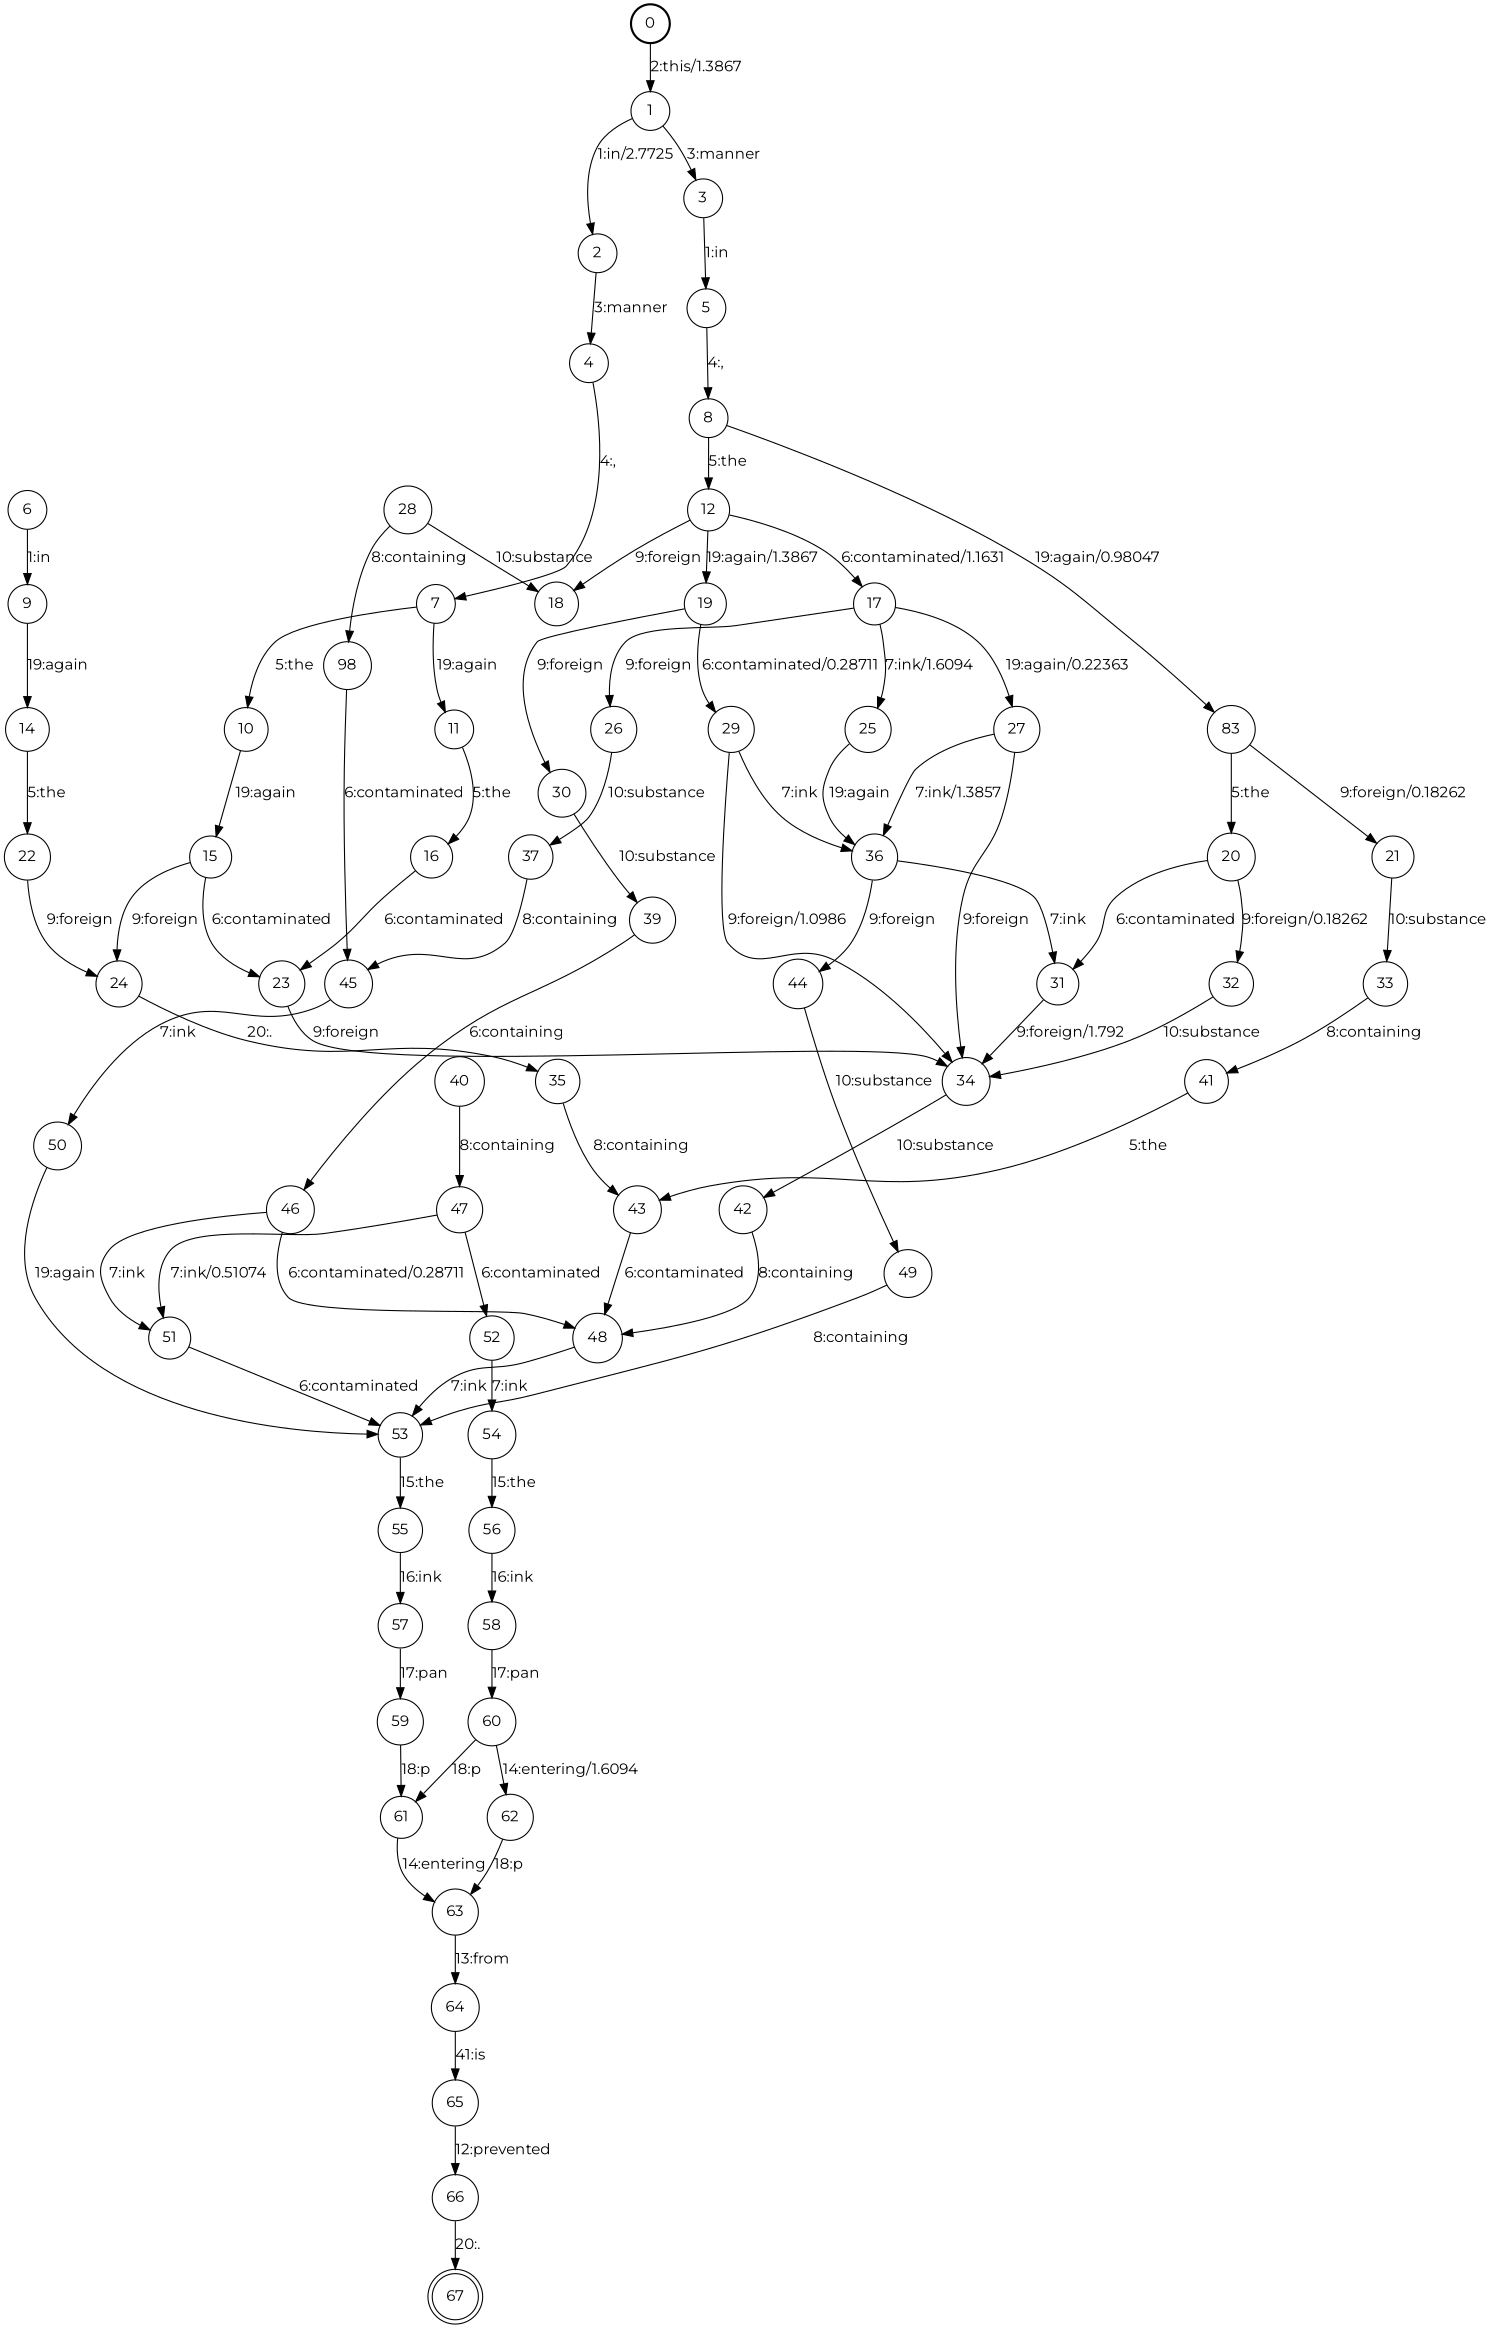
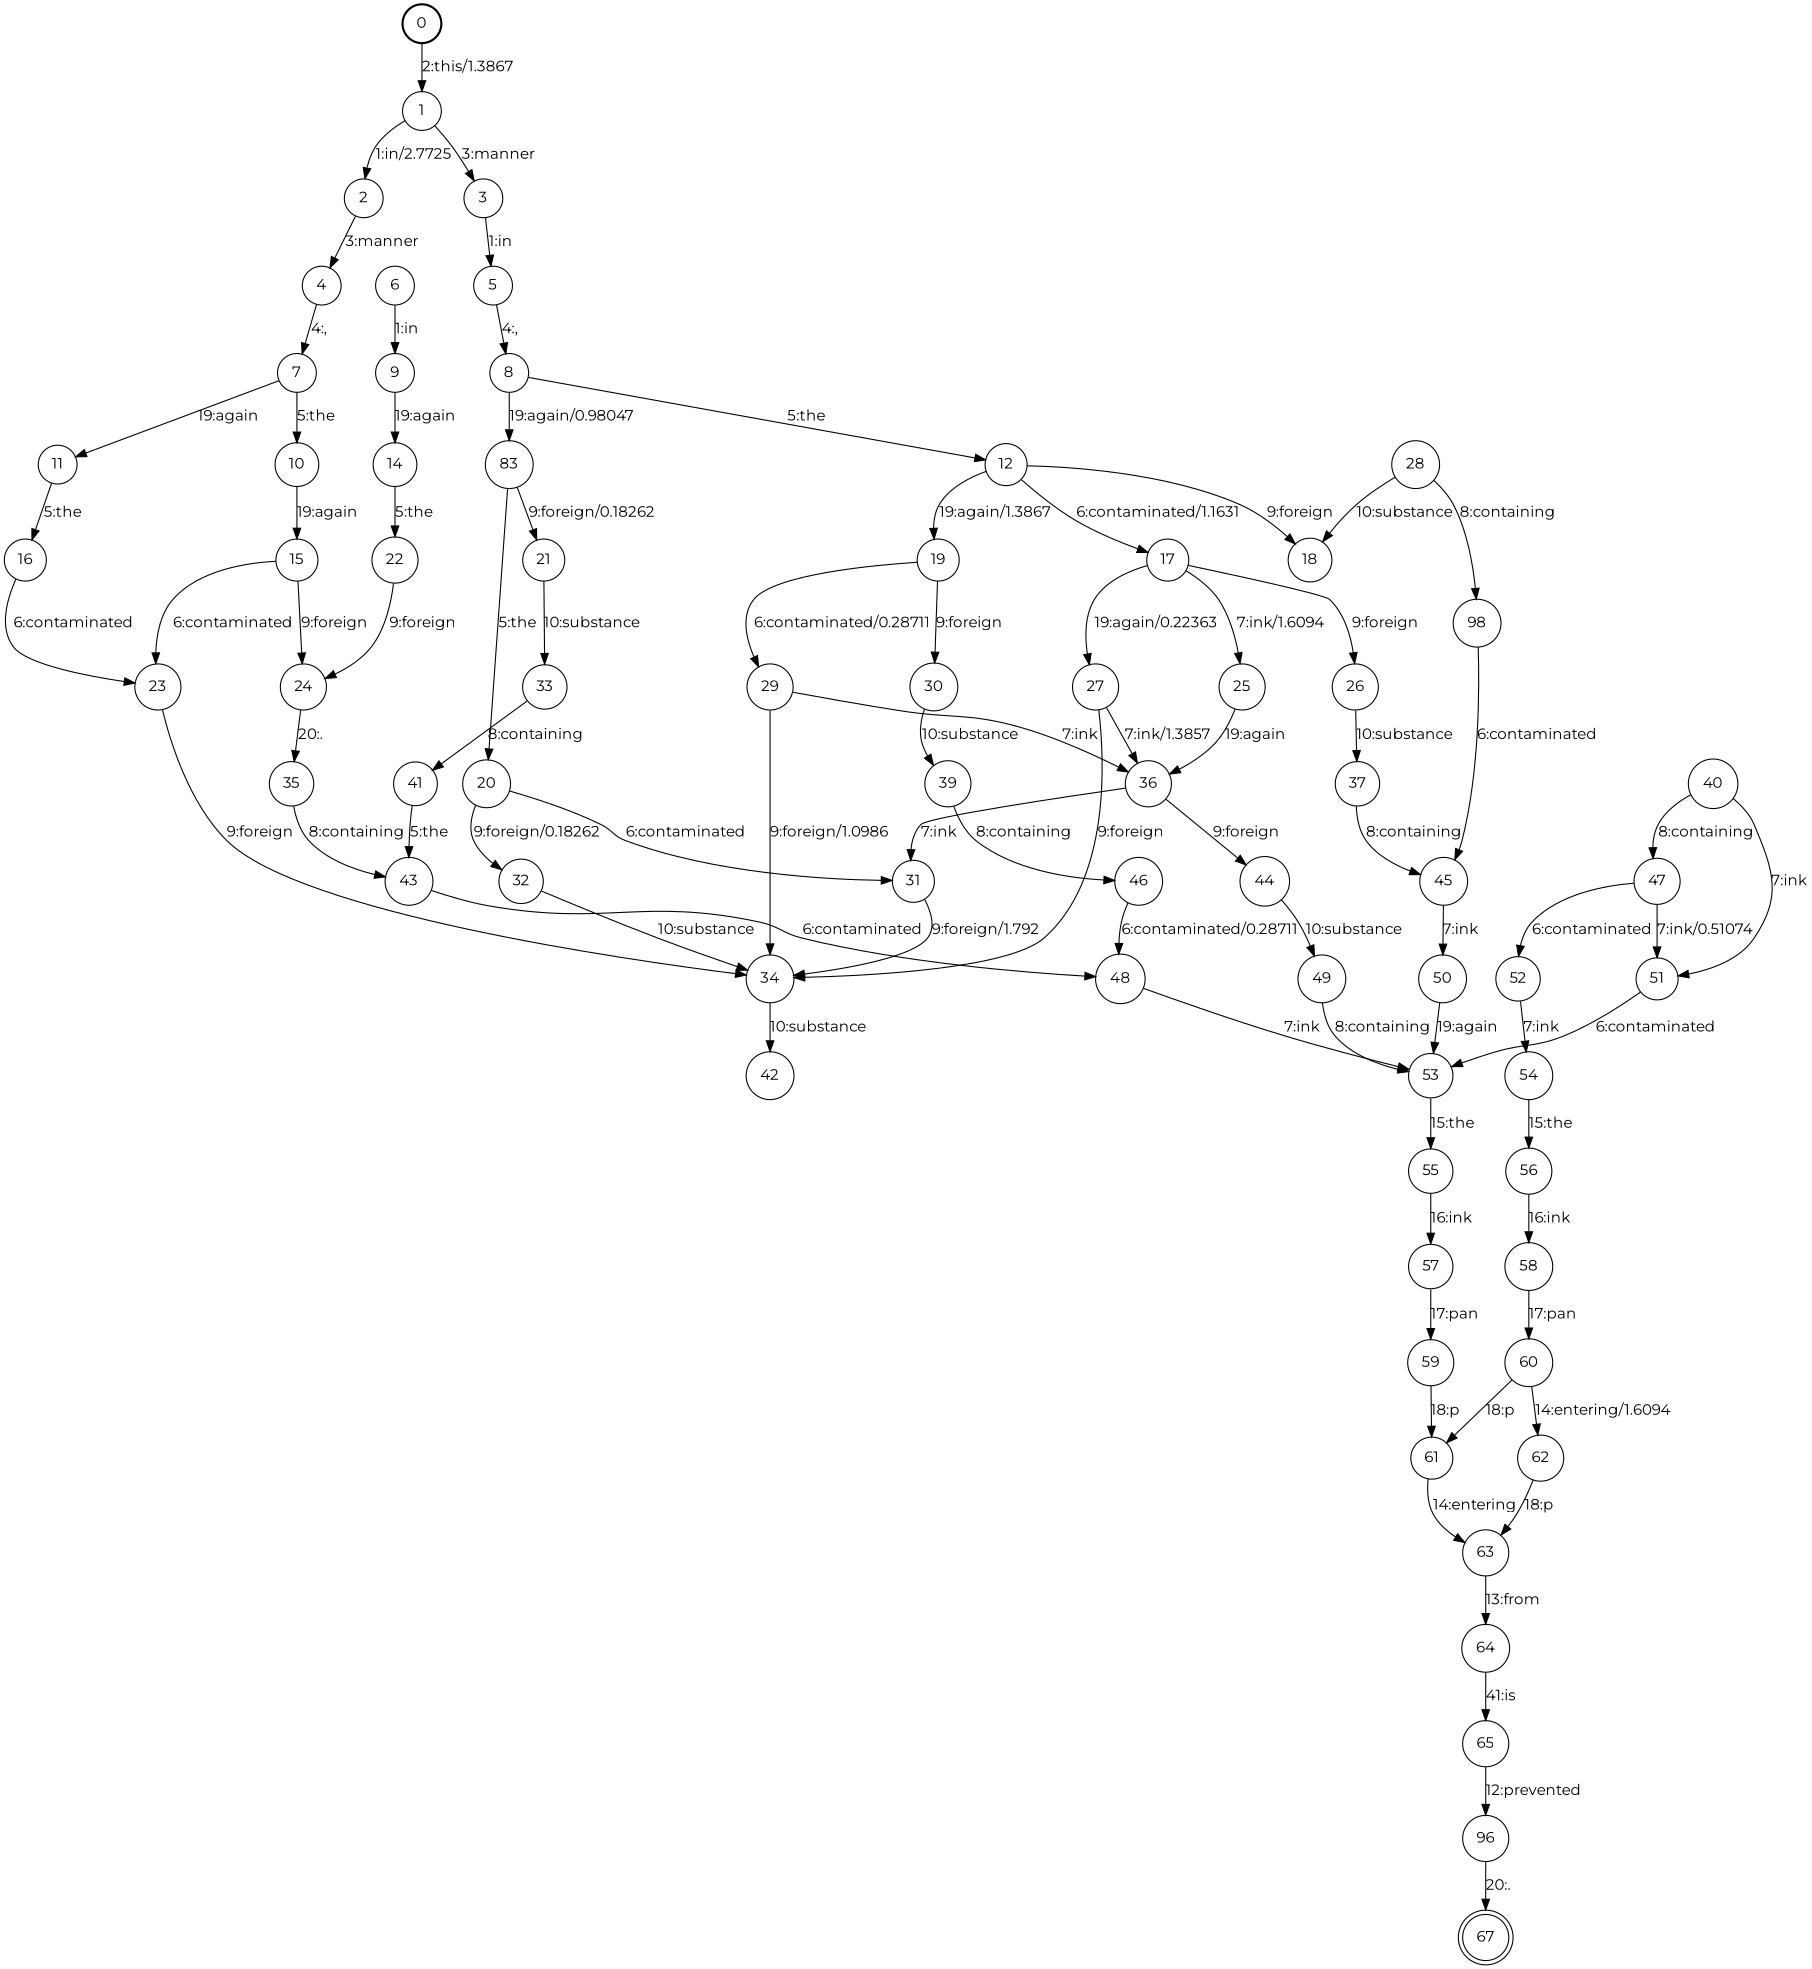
edge "39" -> "46": label "6:containing" -> "8:containing"
edge "46" -> "51": now "40" -> "51"
edge "42" -> "48": removed, label "8:containing"
node "66": label "66" -> "96"
